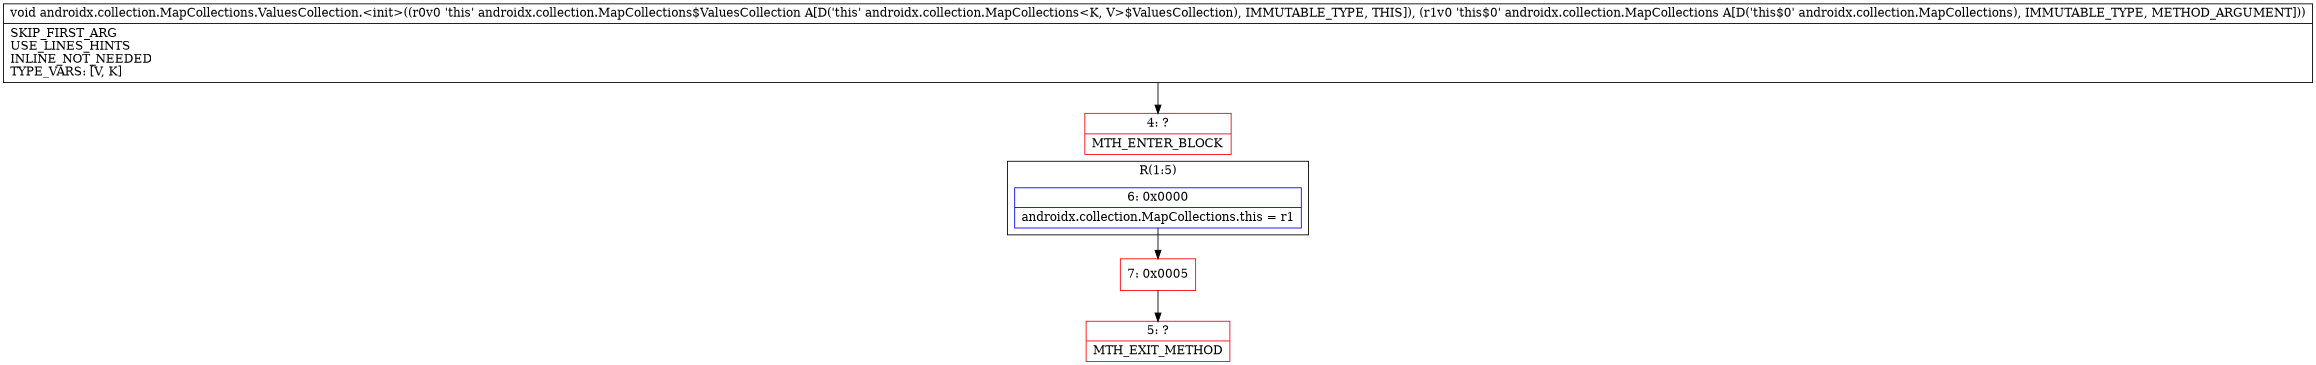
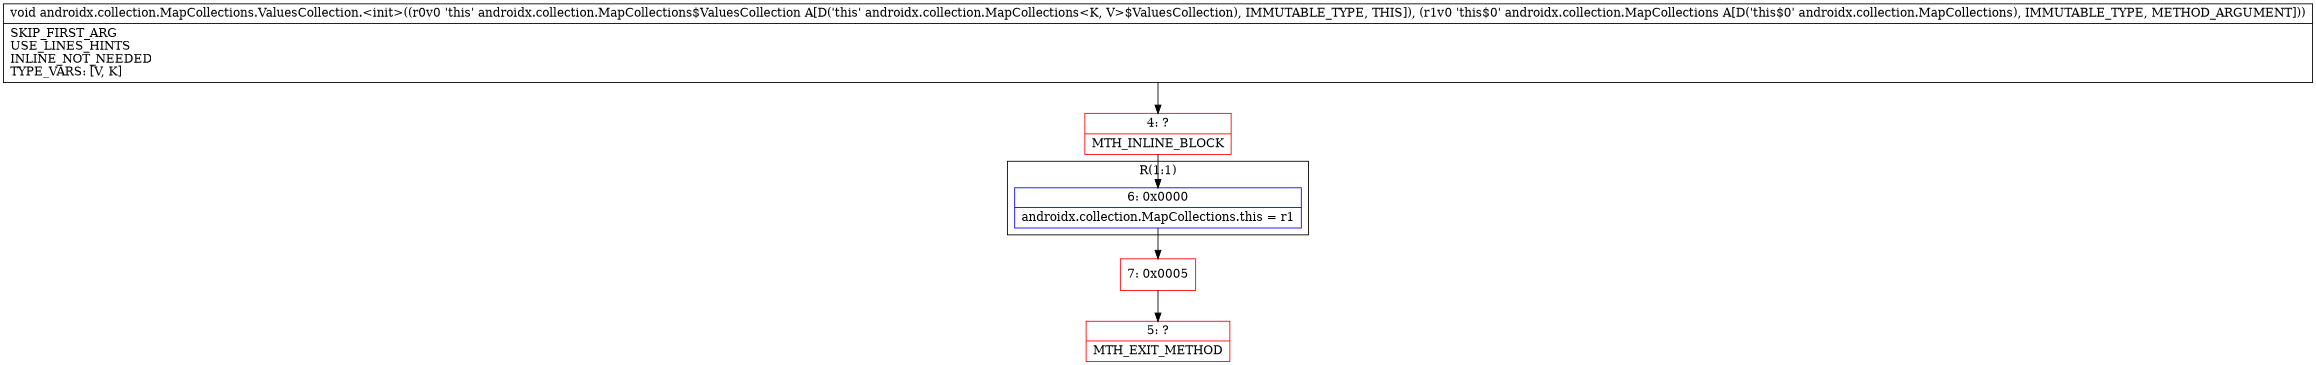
node "4: ?": text "MTH_ENTER_BLOCK" -> "MTH_INLINE_BLOCK"
edge "4: ?" -> "6: 0x0000": added
cluster "R(1:5)": label "R(1:5)" -> "R(1:1)"
